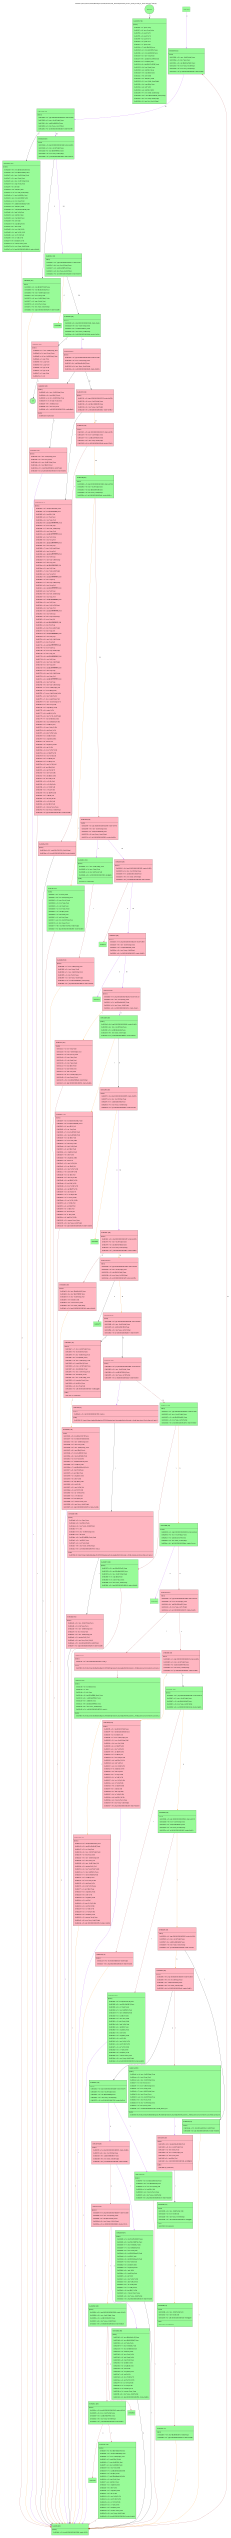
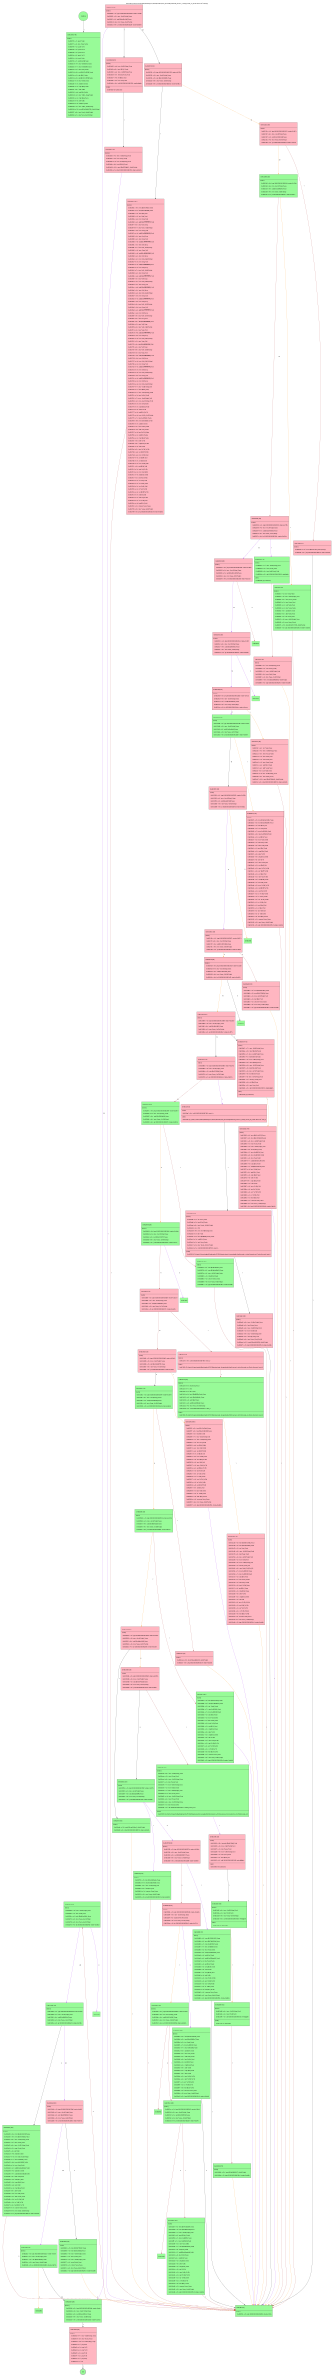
edge "0x402f4a" -> "0x402264 [32]": reversed
node "0x4022a0 [28]": fillcolor palegreen -> lightpink
edge "0x4022d8 [28]" -> "0x4022f4 [28]": reversed
